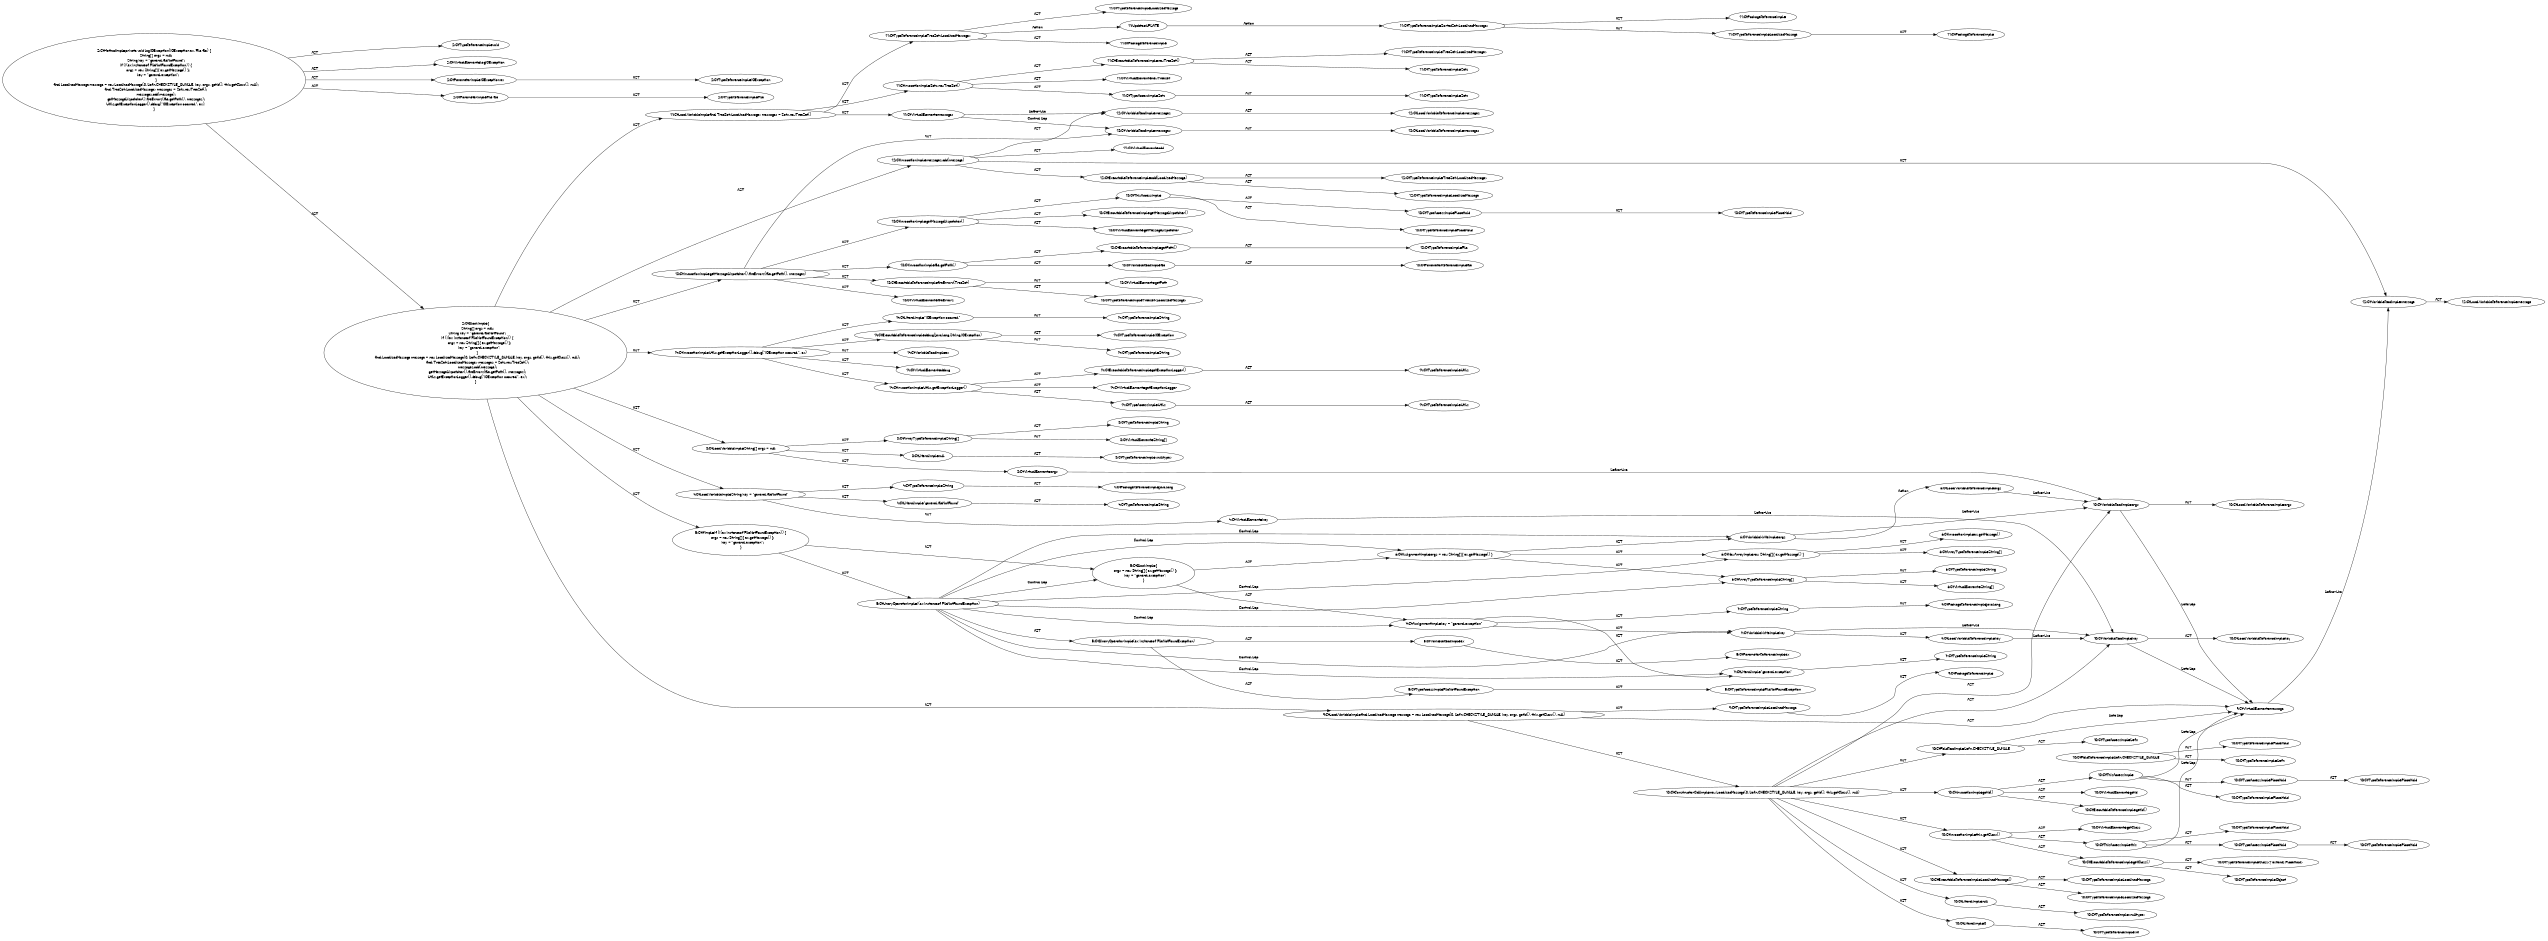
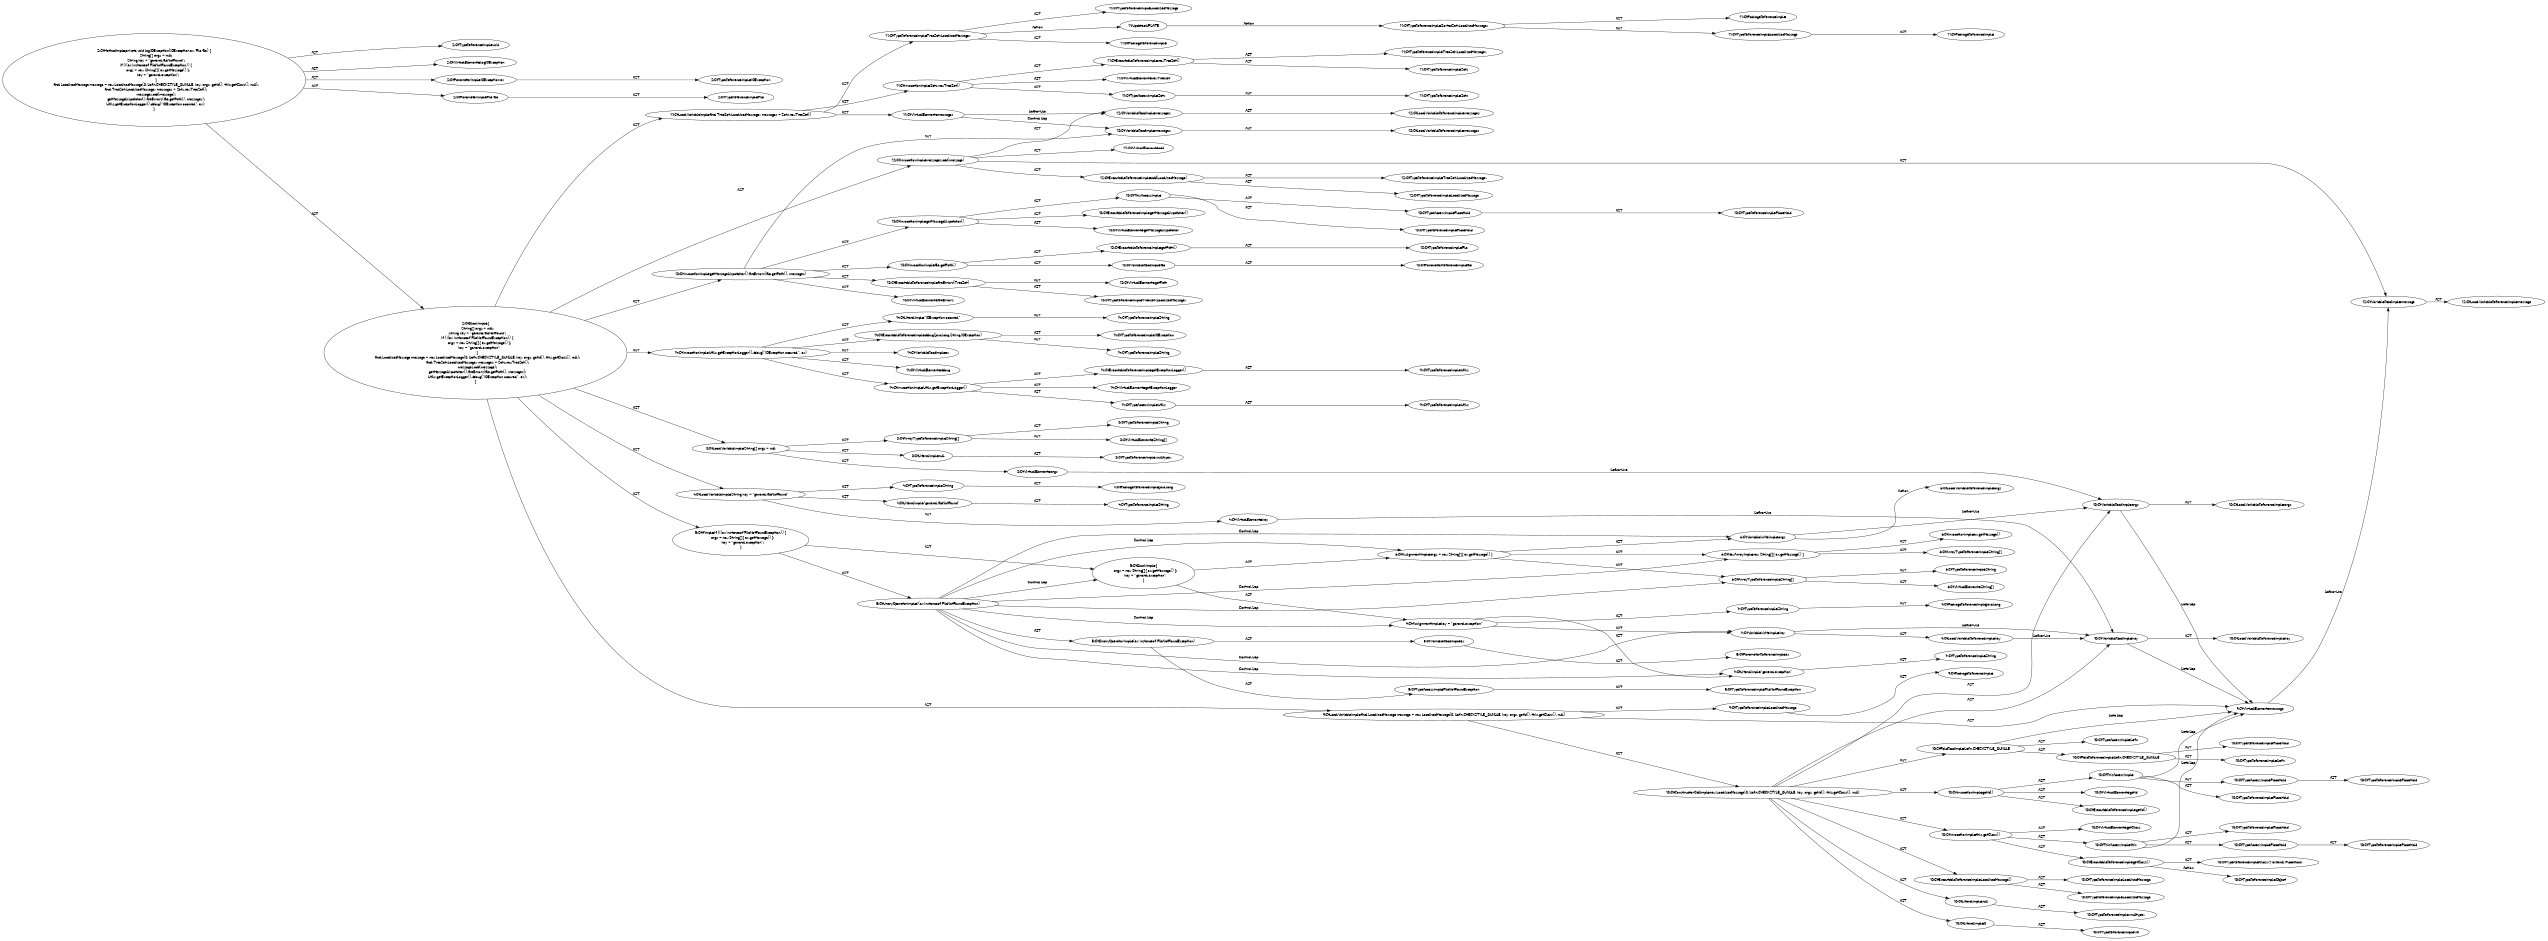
edge "6:CtLocalVariableReferenceImpl@args" -> "10:CtVariableReadImpl@args": removed, label "Define-Use"
edge "10:CtFieldReadImpl@Defn.CHECKSTYLE_BUNDLE" -> "10:CtFieldReferenceImpl@Defn.CHECKSTYLE_BUNDLE": added, label "AST"
edge "10:CtExecutableReferenceImpl@getClass()" -> "10:CtTypeReferenceImpl@Object": label "AST" -> "Action"
